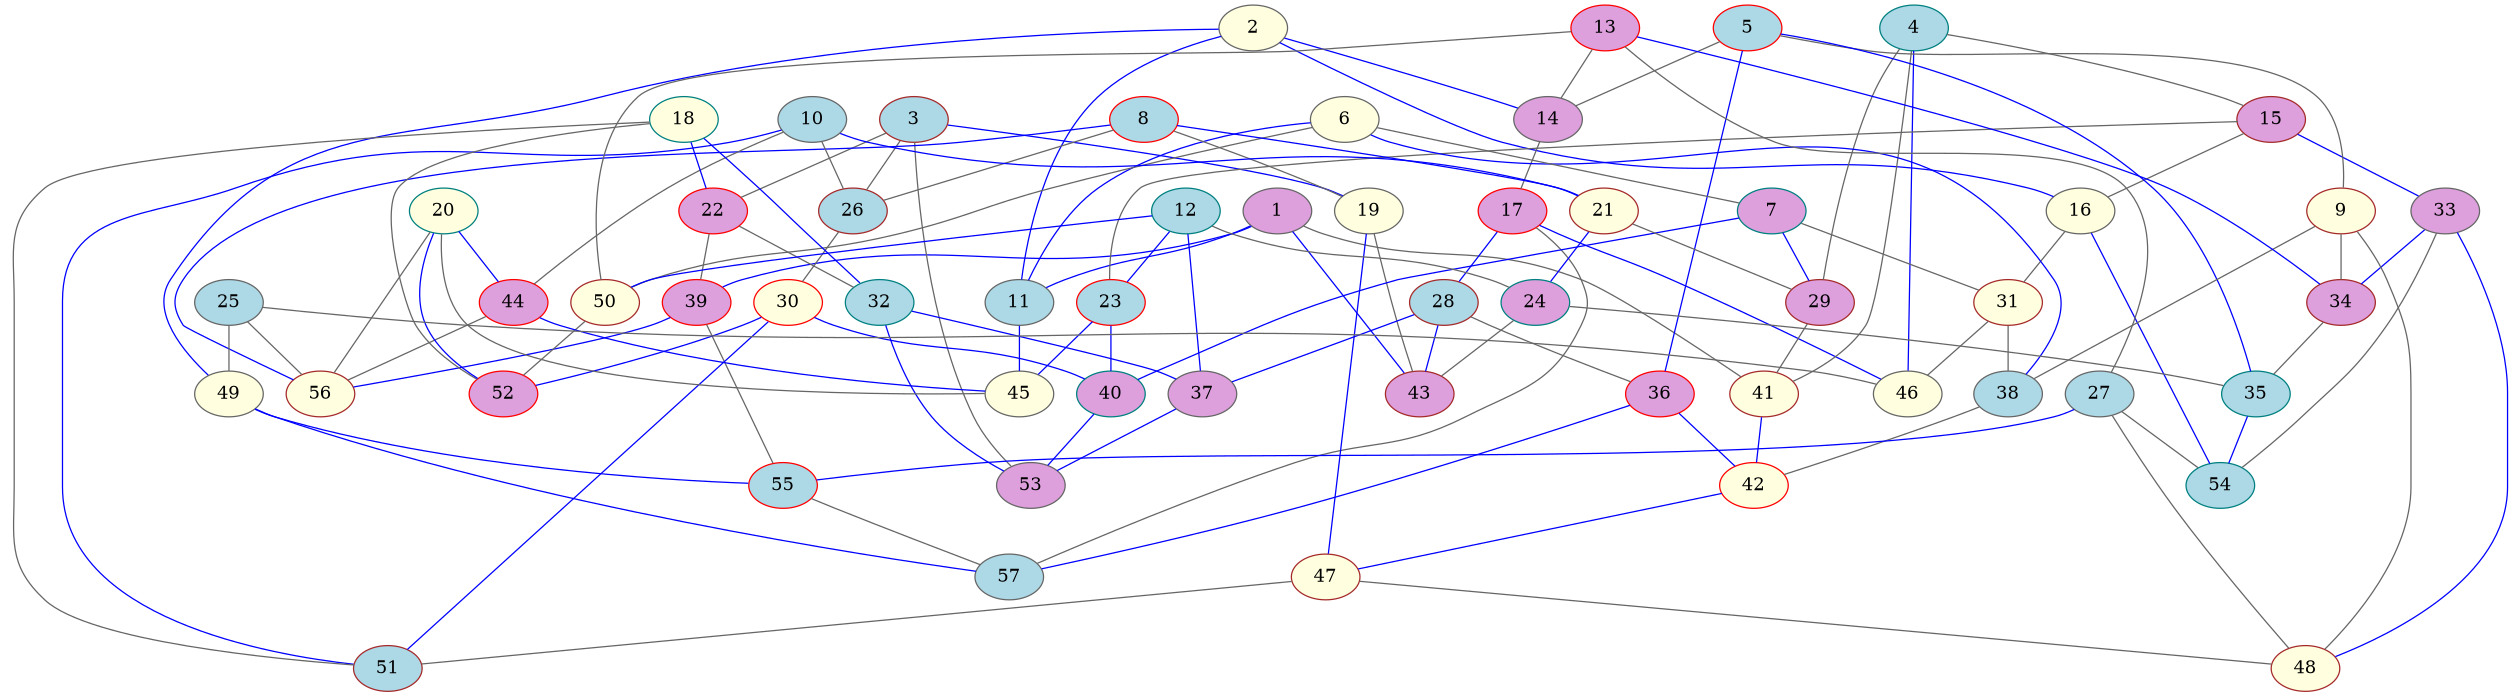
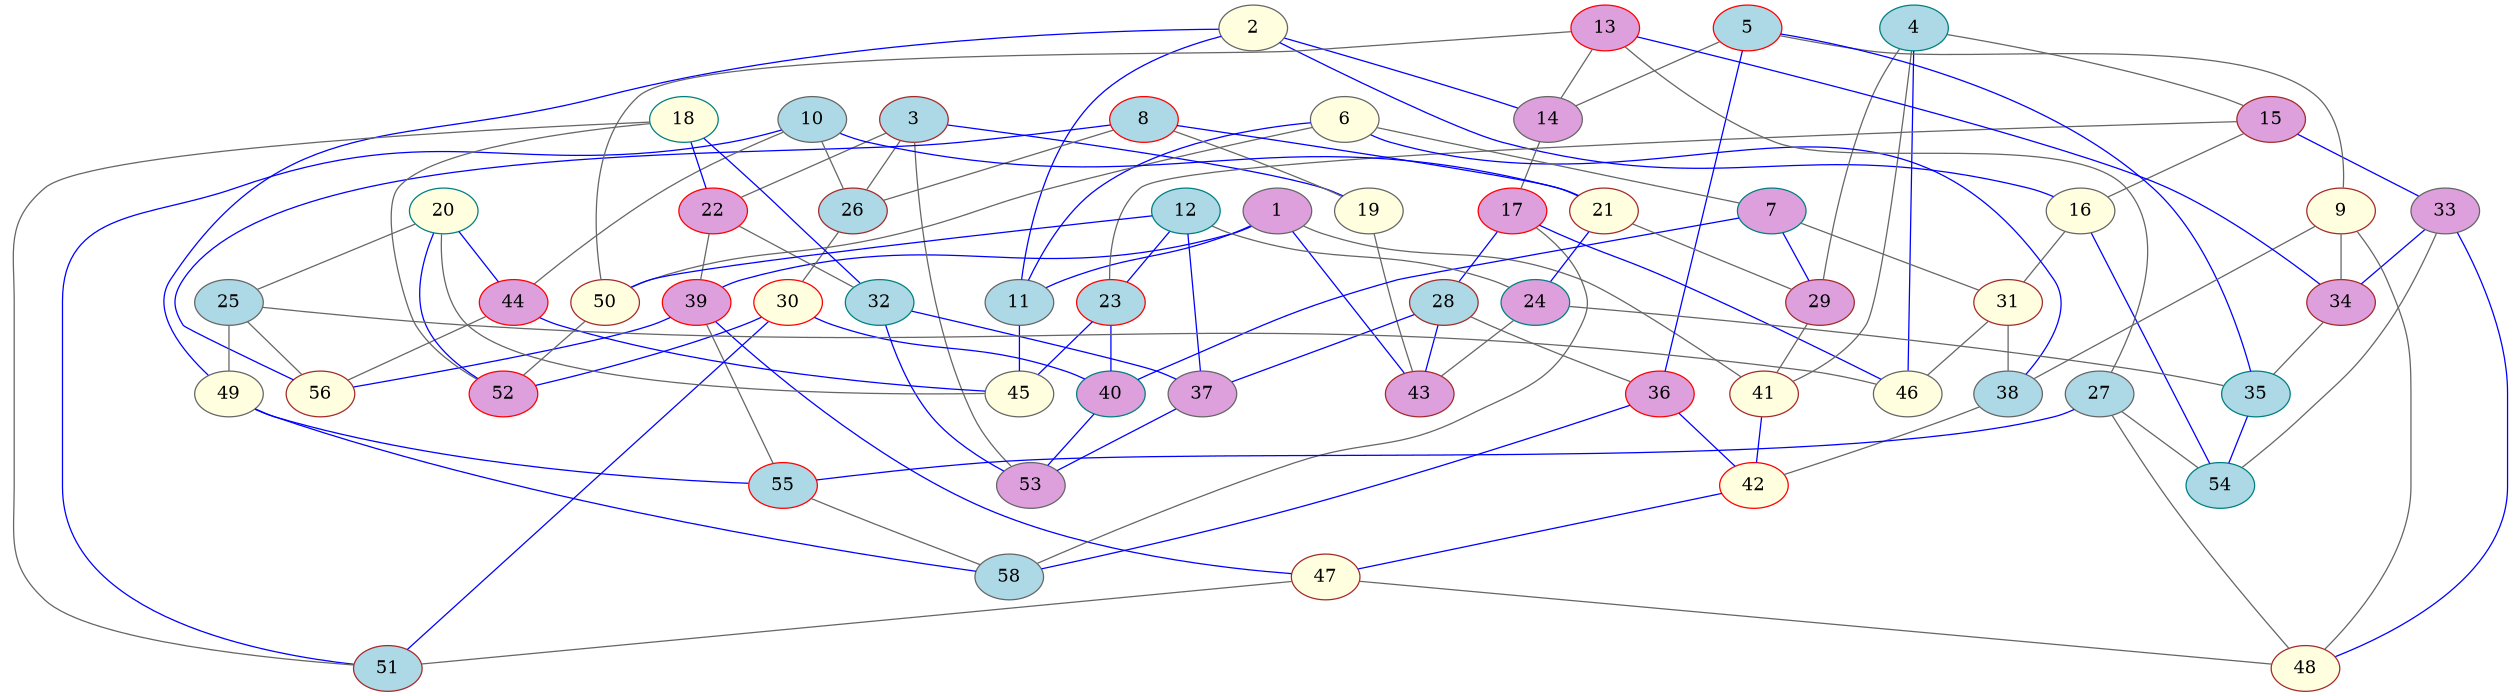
edge "20" -- "56": now "20" -- "25"
edge "19" -- "47": now "39" -- "47"
node "57": label "57" -> "58"
